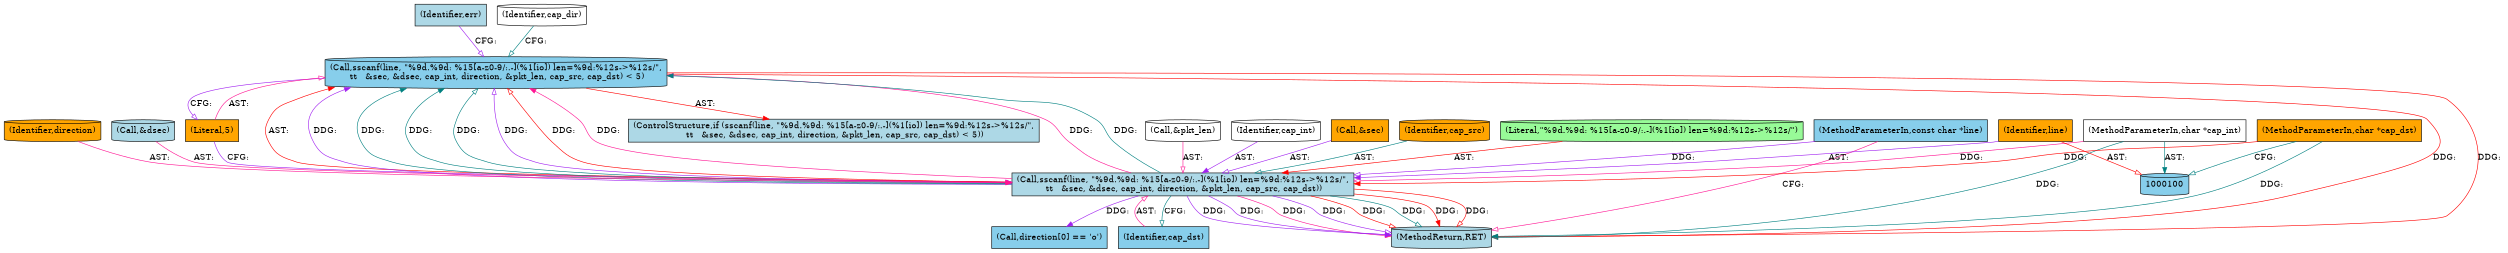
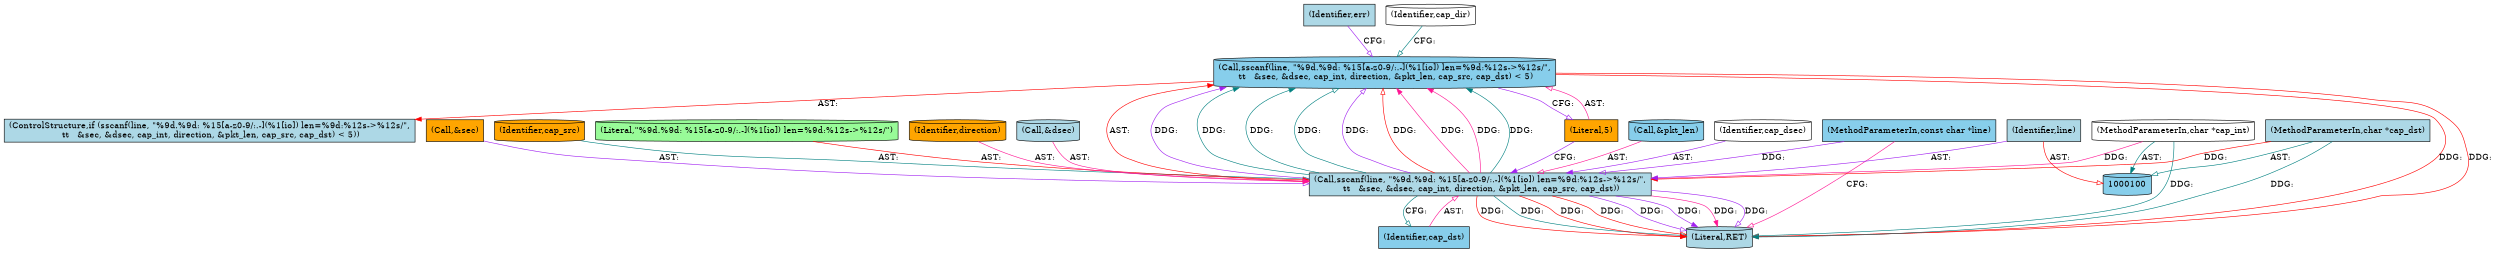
node "(Call,&pkt_len)": fillcolor white -> skyblue
node "(Identifier,cap_int)": label "(Identifier,cap_int)" -> "(Identifier,cap_dsec)"
node "(Identifier,line)": fillcolor orange -> lightblue
node "(MethodParameterIn,char *cap_int)": shape box -> cylinder
node "(MethodParameterIn,char *cap_dst)": fillcolor orange -> lightblue
edge "(MethodParameterIn,char *cap_dst)" -> "1000100": label "CFG: " -> "AST: "
node "(Call,direction[0] == 'o')": removed
node "(MethodReturn,RET)": label "(MethodReturn,RET)" -> "(Literal,RET)"
